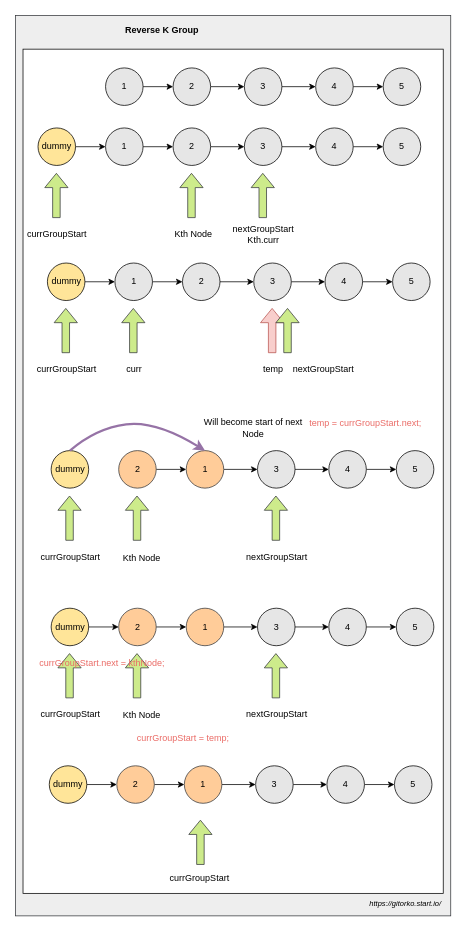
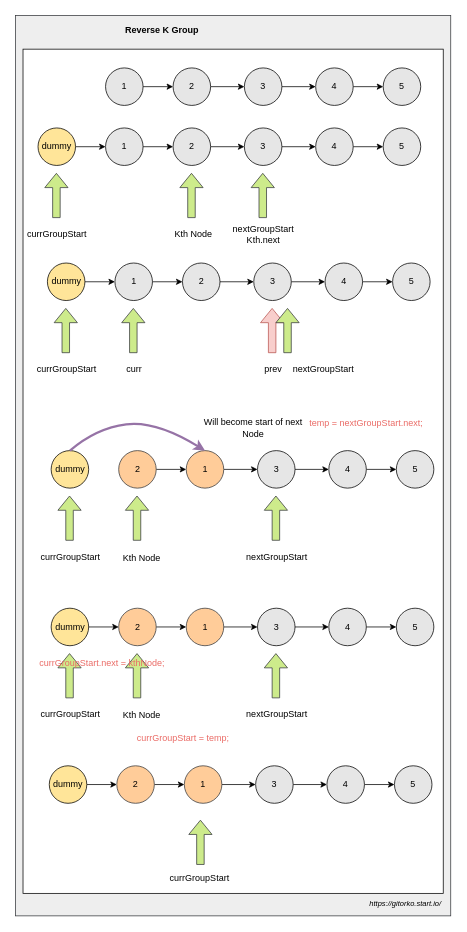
node "nextGroupStart Kth.curr": label "nextGroupStart Kth.curr" -> "nextGroupStart Kth.next"
node "temp": label "temp" -> "prev"
node "temp = currGroupStart.next;": label "temp = currGroupStart.next;" -> "temp = nextGroupStart.next;"
